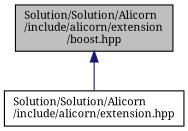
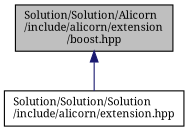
node "Solution/Solution/Alicorn /include/alicorn/extension.hpp": label "Solution/Solution/Alicorn /include/alicorn/extension.hpp" -> "Solution/Solution/Solution /include/alicorn/extension.hpp"
